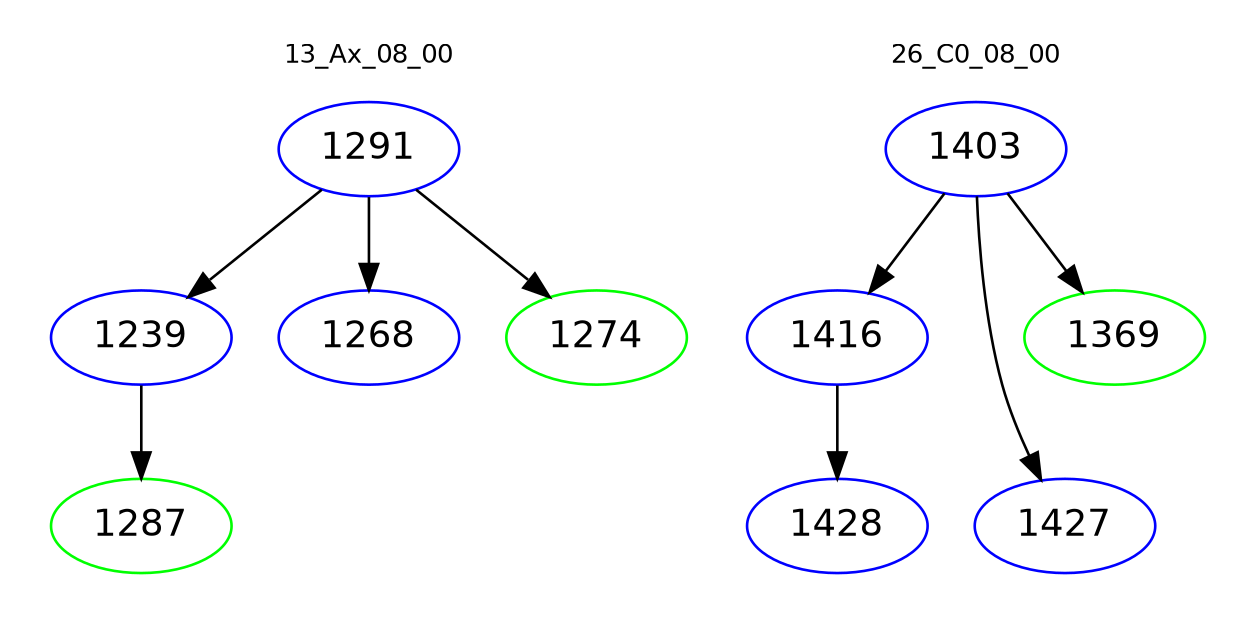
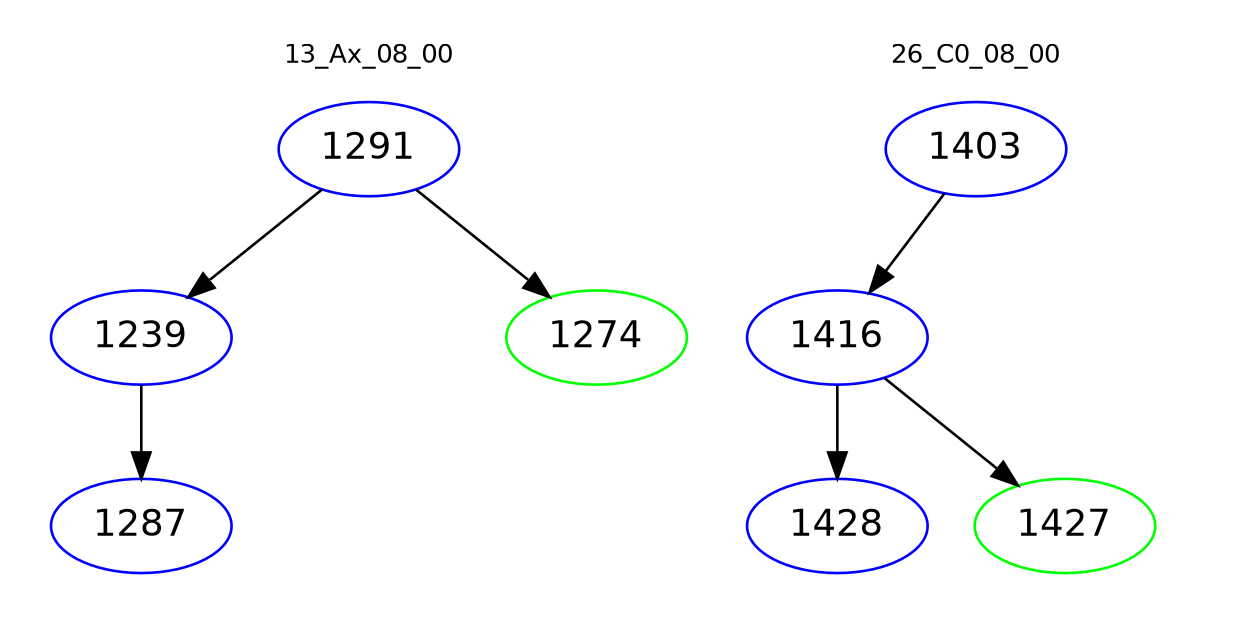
edge "1403" -> "1427": now "1416" -> "1427"
node "1268": removed
node "1369": removed
node "1287": color green -> blue
node "1427": color blue -> green
